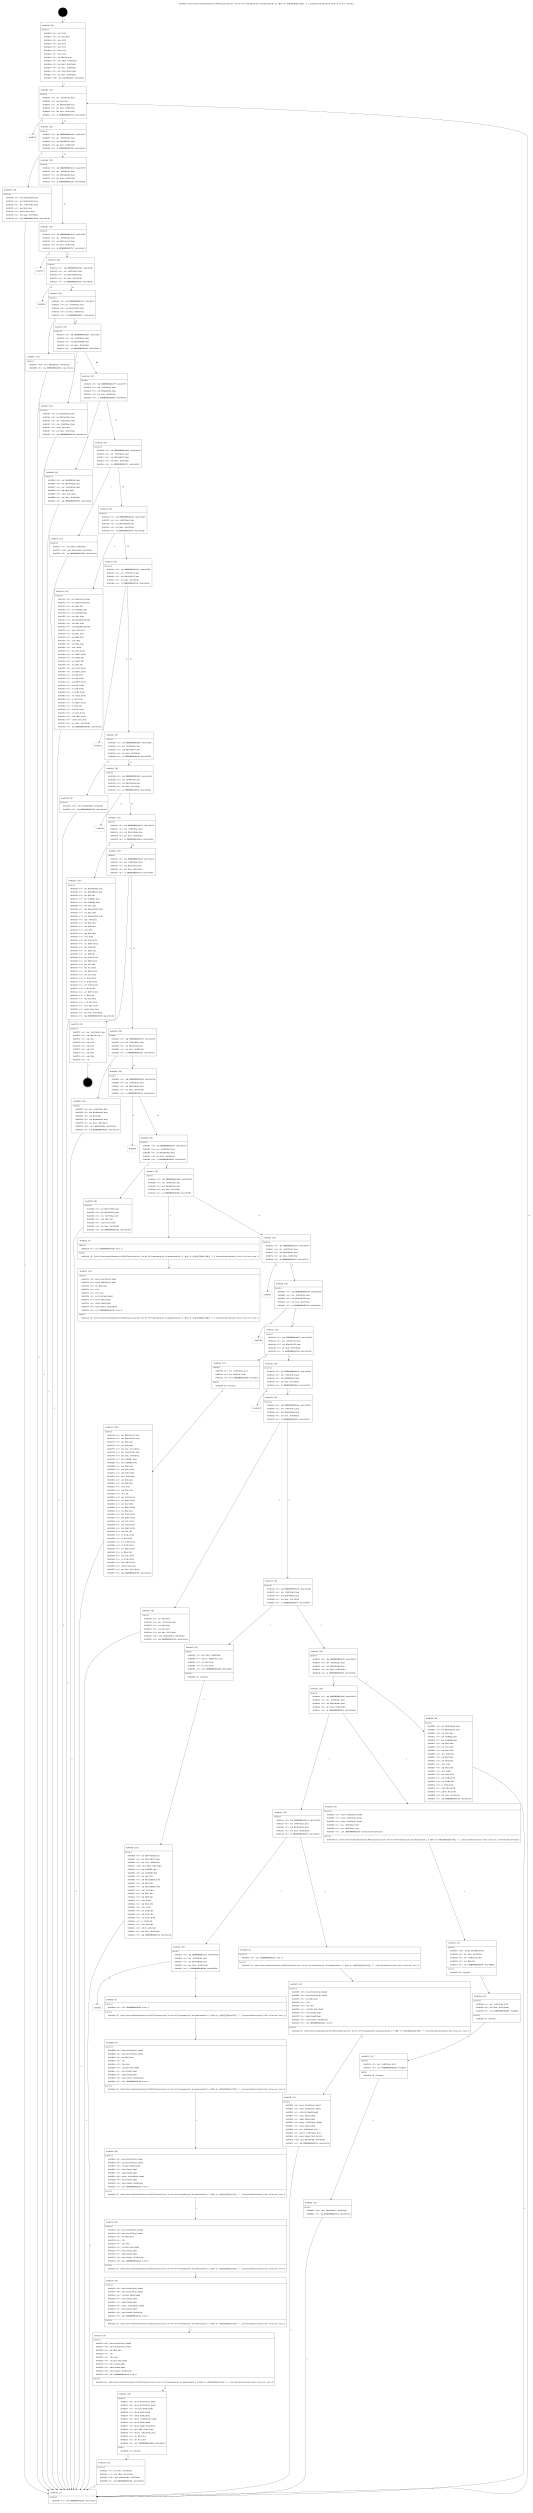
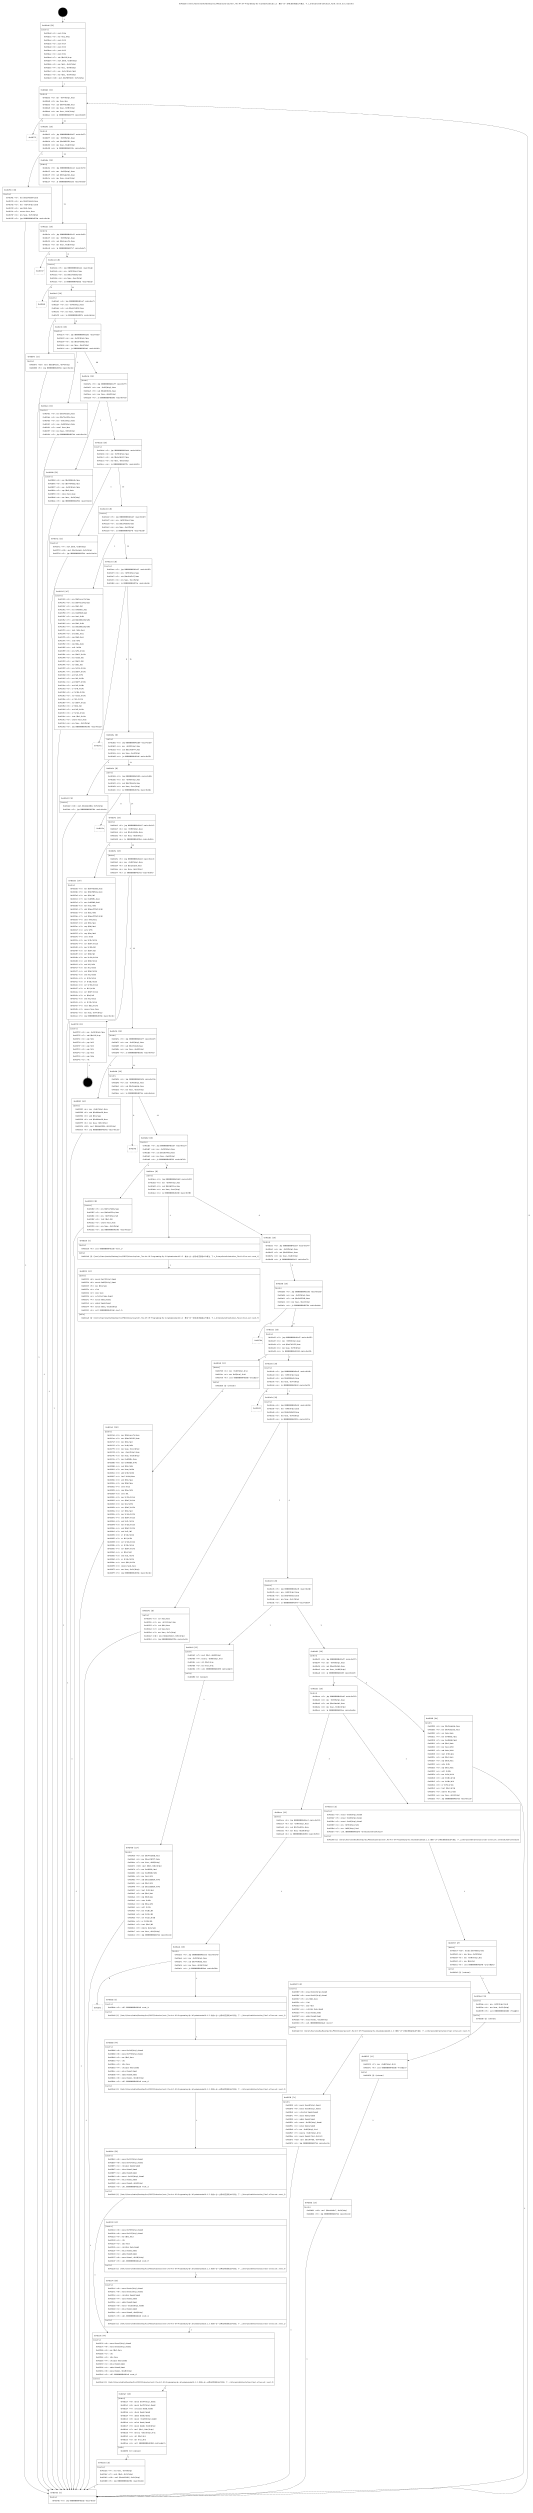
node "0x40261f": removed
node "0x402502 [5]": removed
edge "0x4020e1 [50]" -> "0x402113 [49]": now "0x4020e1 [50]" -> "0x402176 [49]"
